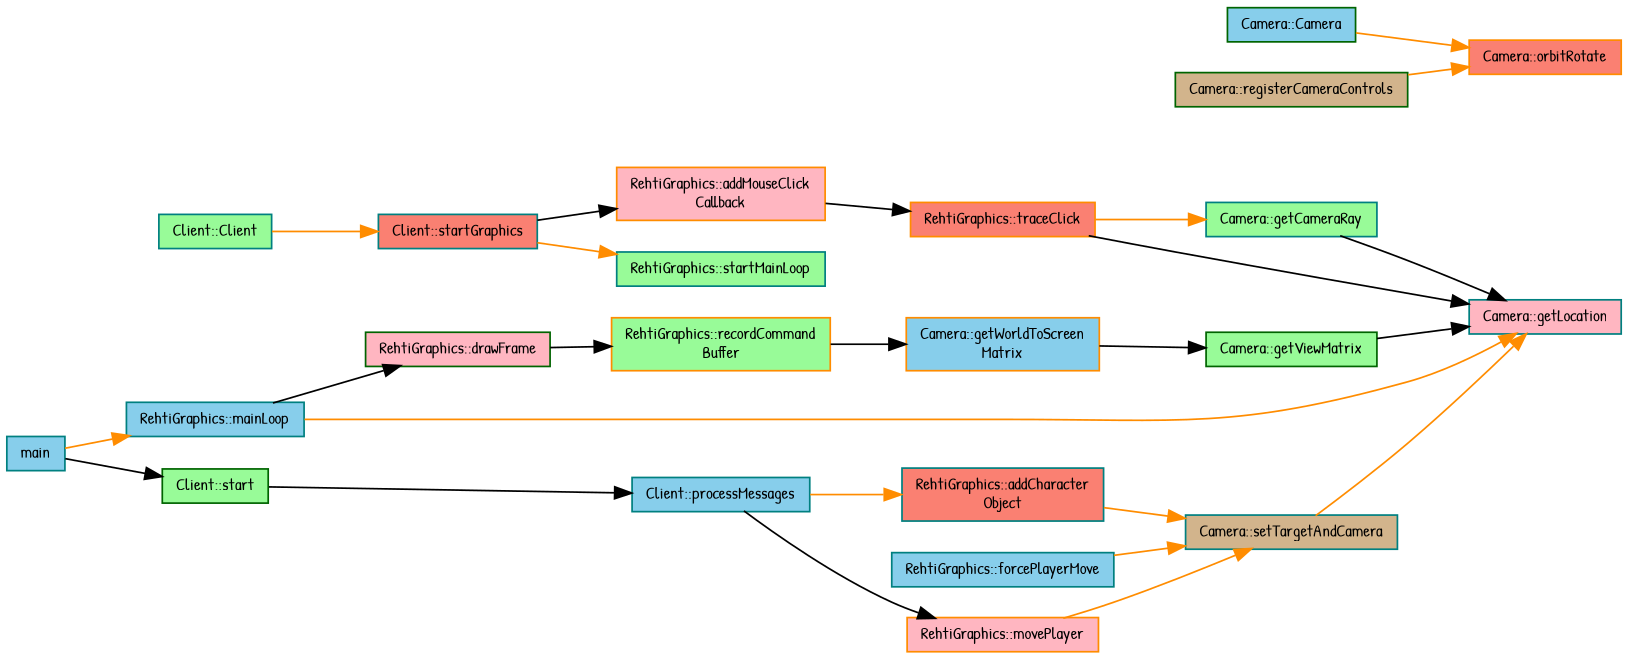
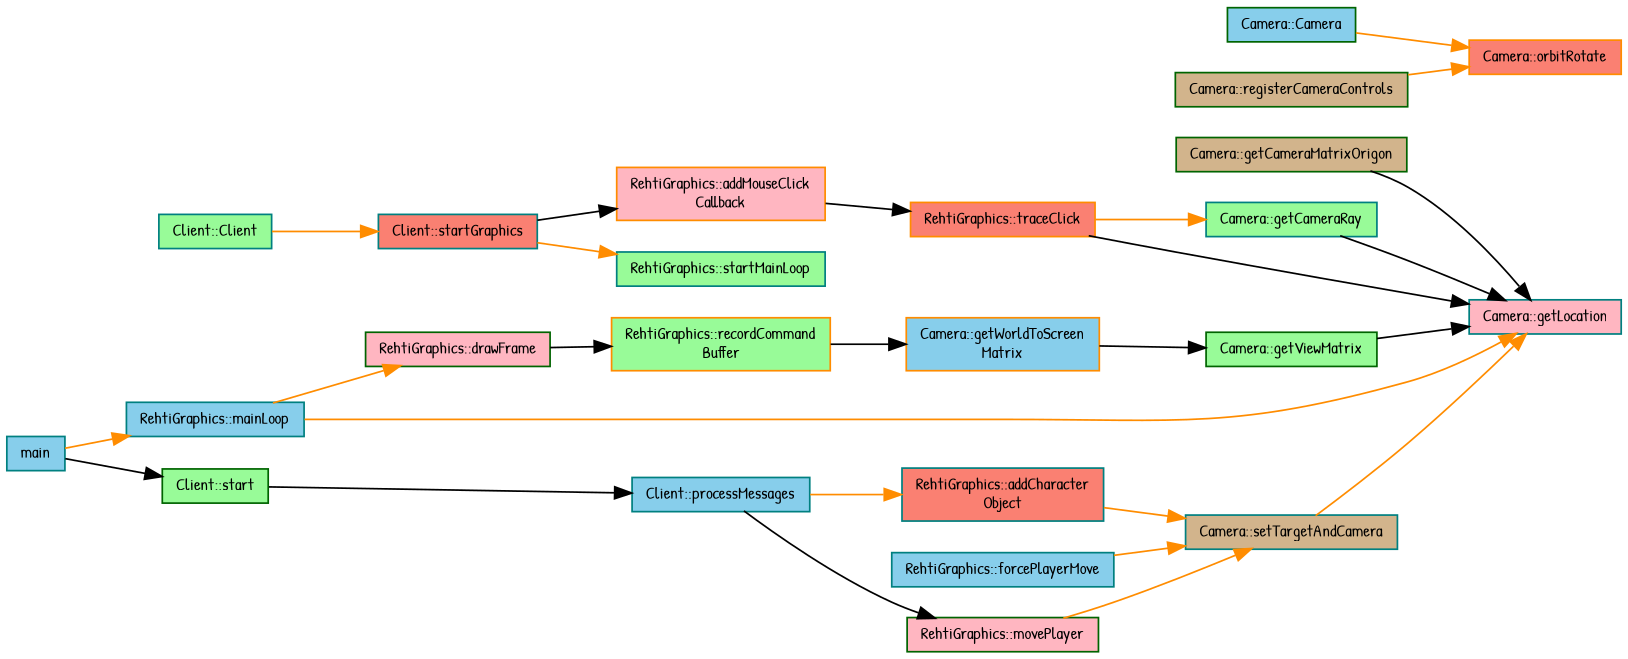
node "Camera::getCameraMatrixOrigon": added
edge "RehtiGraphics::mainLoop" -> "RehtiGraphics::drawFrame": color black -> darkorange
node "RehtiGraphics::movePlayer": color darkorange -> darkgreen
